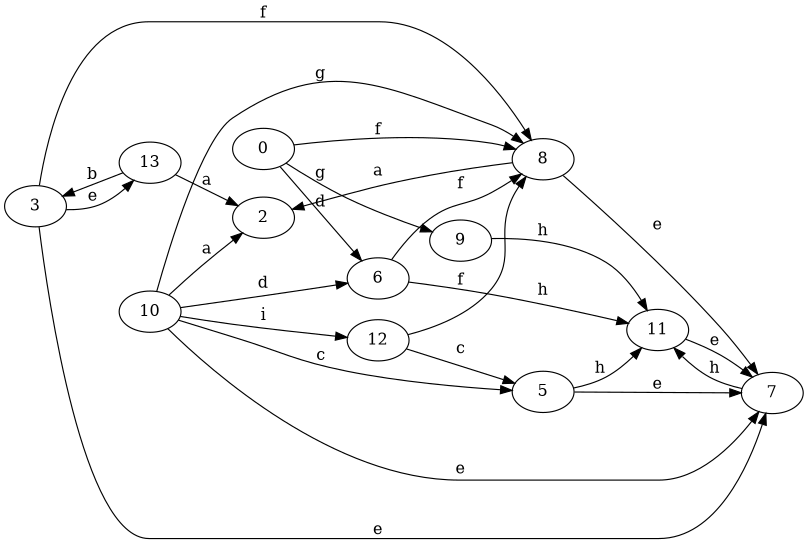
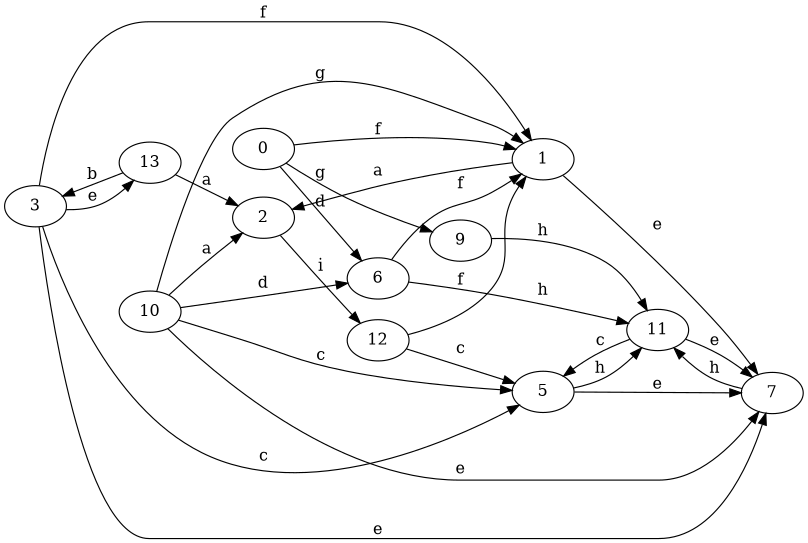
node "8": label "8" -> "1"
edge "10" -> "12": now "2" -> "12"
edge "11" -> "5": added, label "c"
edge "3" -> "5": added, label "c"
